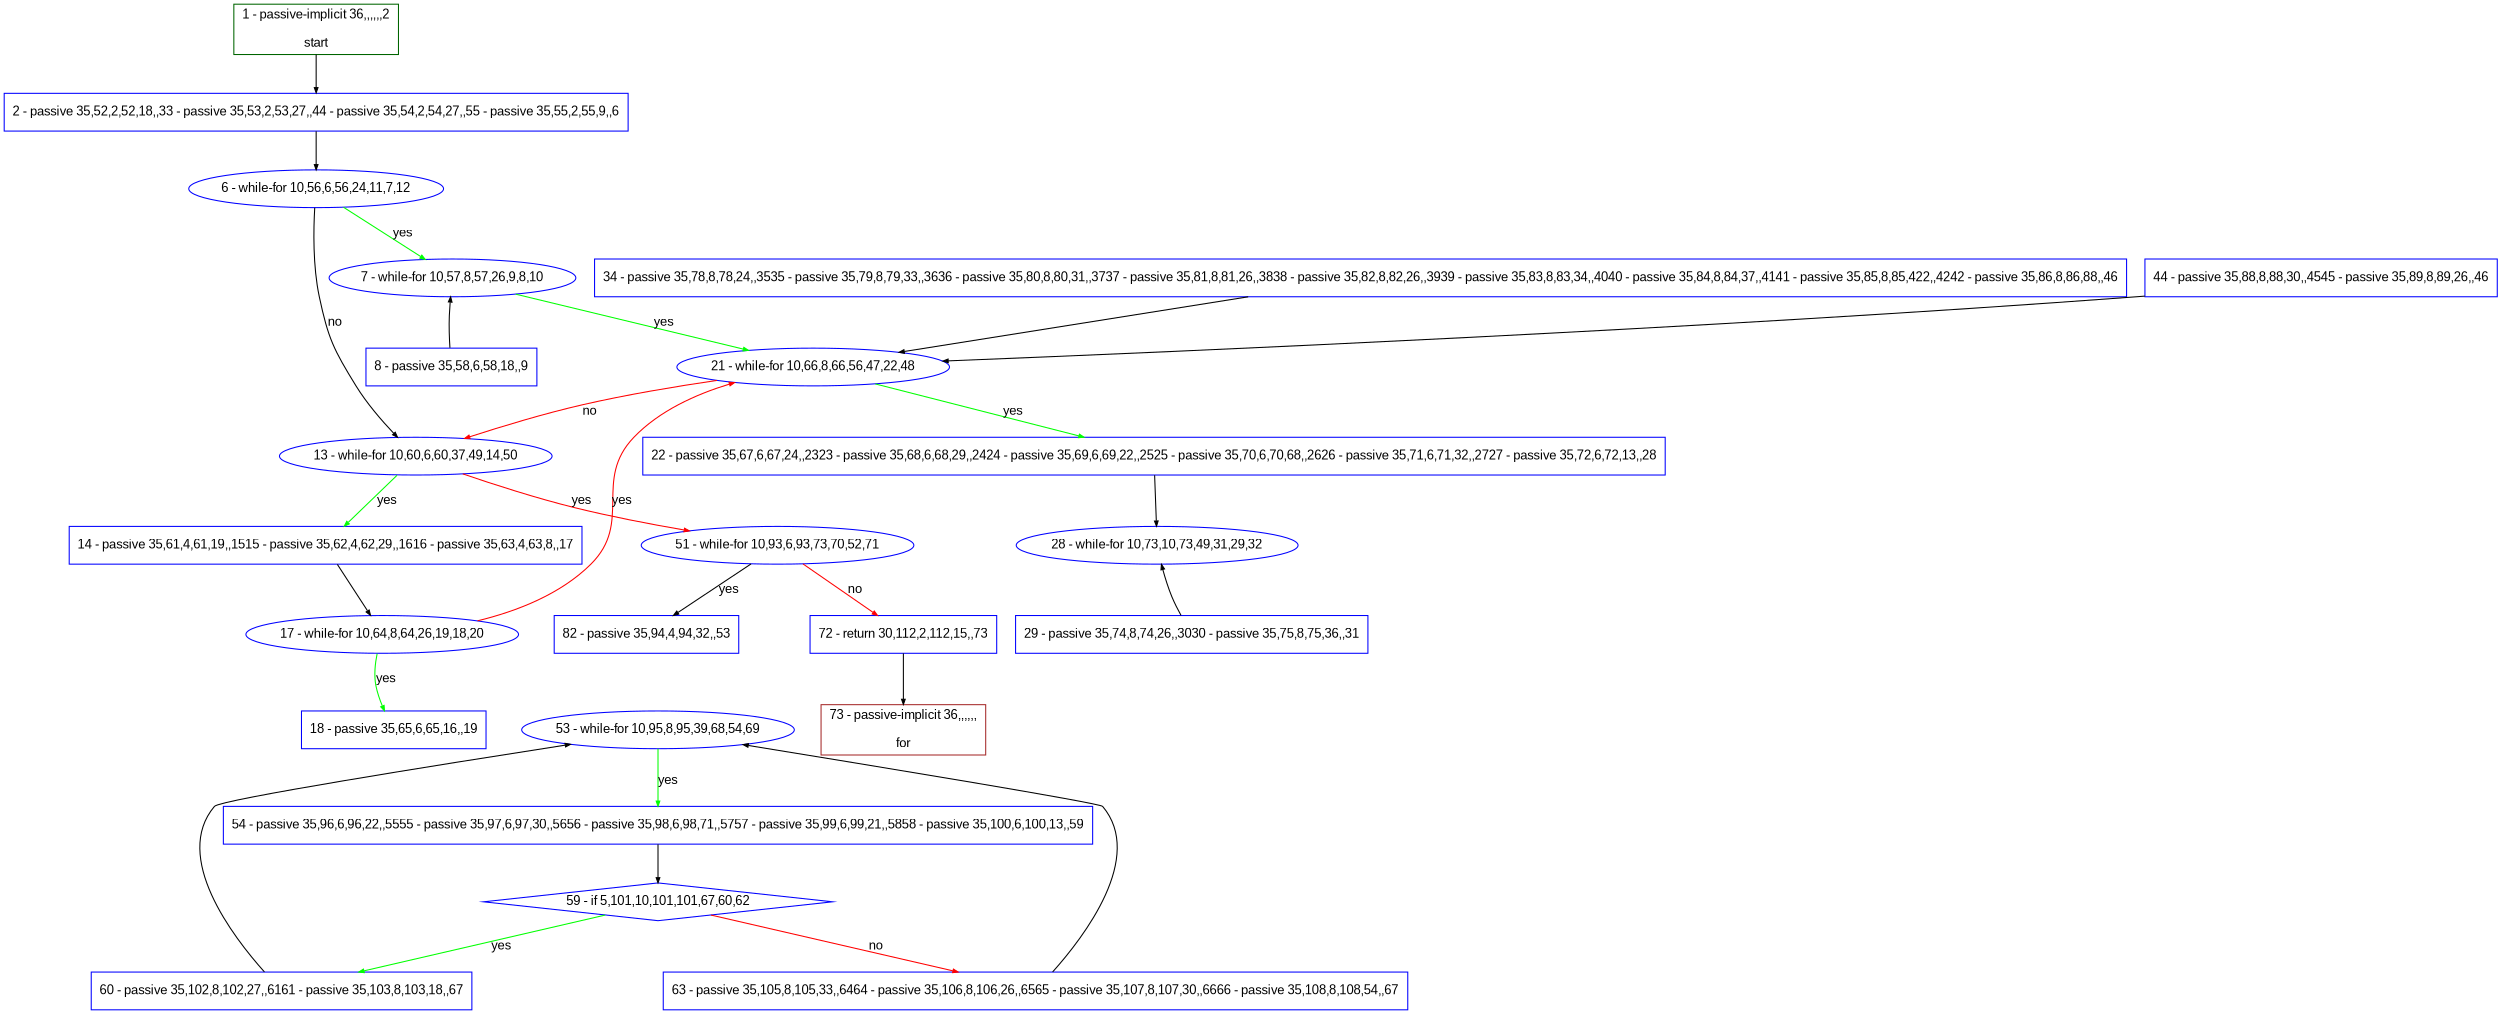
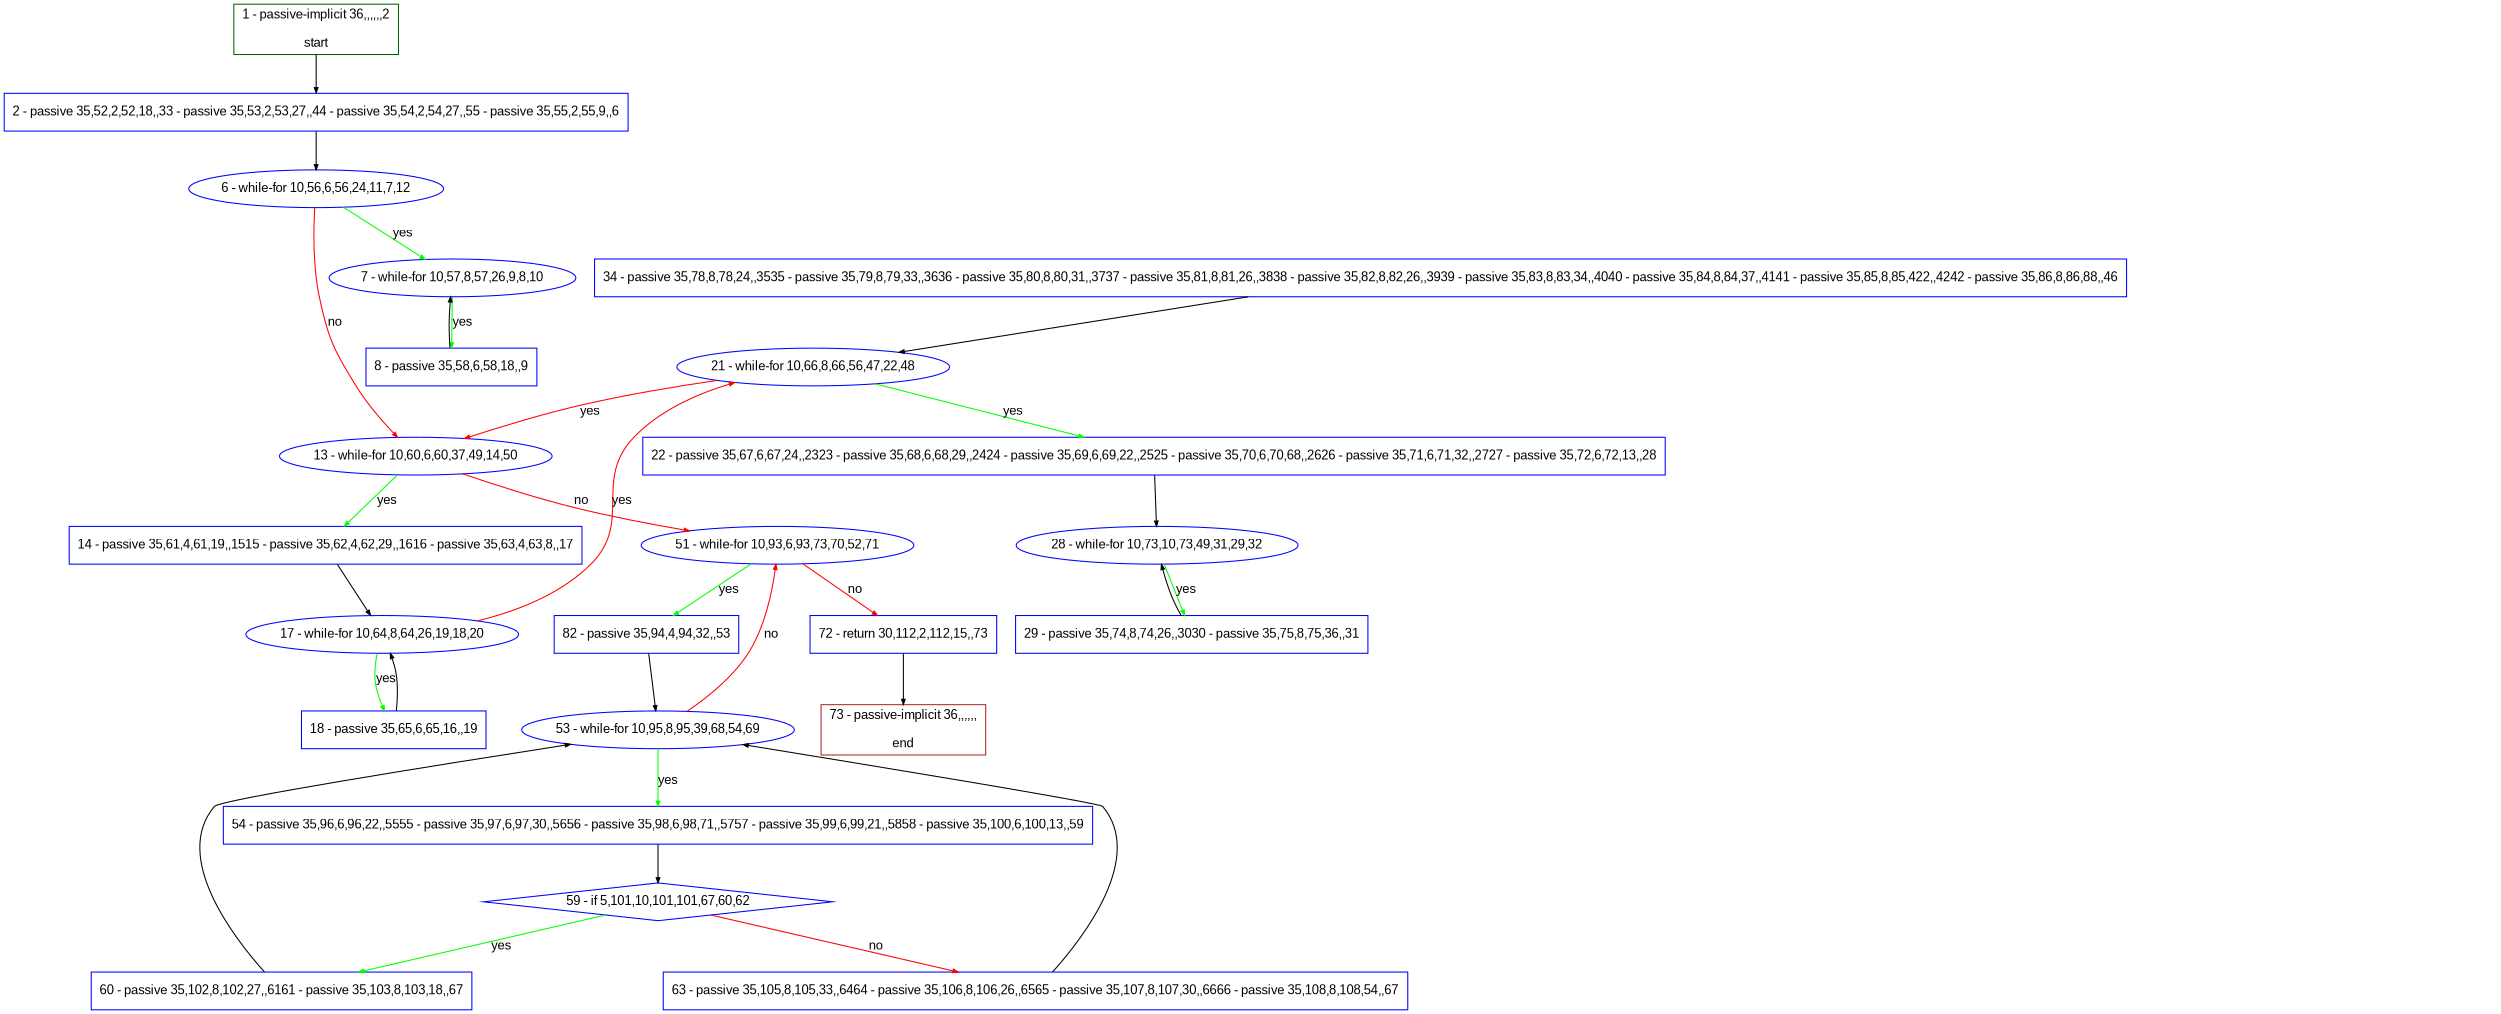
node "44 - passive 35,88,8,88,30,,4545 - passive 35,89,8,89,26,,46": removed
edge "7 - while-for 10,57,8,57,26,9,8,10" -> "21 - while-for 10,66,8,66,56,47,22,48": now "7 - while-for 10,57,8,57,26,9,8,10" -> "8 - passive 35,58,6,58,18,,9"
edge "6 - while-for 10,56,6,56,24,11,7,12" -> "13 - while-for 10,60,6,60,37,49,14,50": color #000000 -> #ff0000
edge "21 - while-for 10,66,8,66,56,47,22,48" -> "13 - while-for 10,60,6,60,37,49,14,50": label "no" -> "yes"
edge "13 - while-for 10,60,6,60,37,49,14,50" -> "51 - while-for 10,93,6,93,73,70,52,71": label "yes" -> "no"
edge "28 - while-for 10,73,10,73,49,31,29,32" -> "29 - passive 35,74,8,74,26,,3030 - passive 35,75,8,75,36,,31": added, label "yes"
edge "51 - while-for 10,93,6,93,73,70,52,71" -> "82 - passive 35,94,4,94,32,,53": color #000000 -> #00ff00
edge "53 - while-for 10,95,8,95,39,68,54,69" -> "51 - while-for 10,93,6,93,73,70,52,71": added, label "no"
edge "82 - passive 35,94,4,94,32,,53" -> "53 - while-for 10,95,8,95,39,68,54,69": added
edge "18 - passive 35,65,6,65,16,,19" -> "17 - while-for 10,64,8,64,26,19,18,20": added
node "73 - passive-implicit 36,,,,,, for": label "73 - passive-implicit 36,,,,,, for" -> "73 - passive-implicit 36,,,,,, end"
